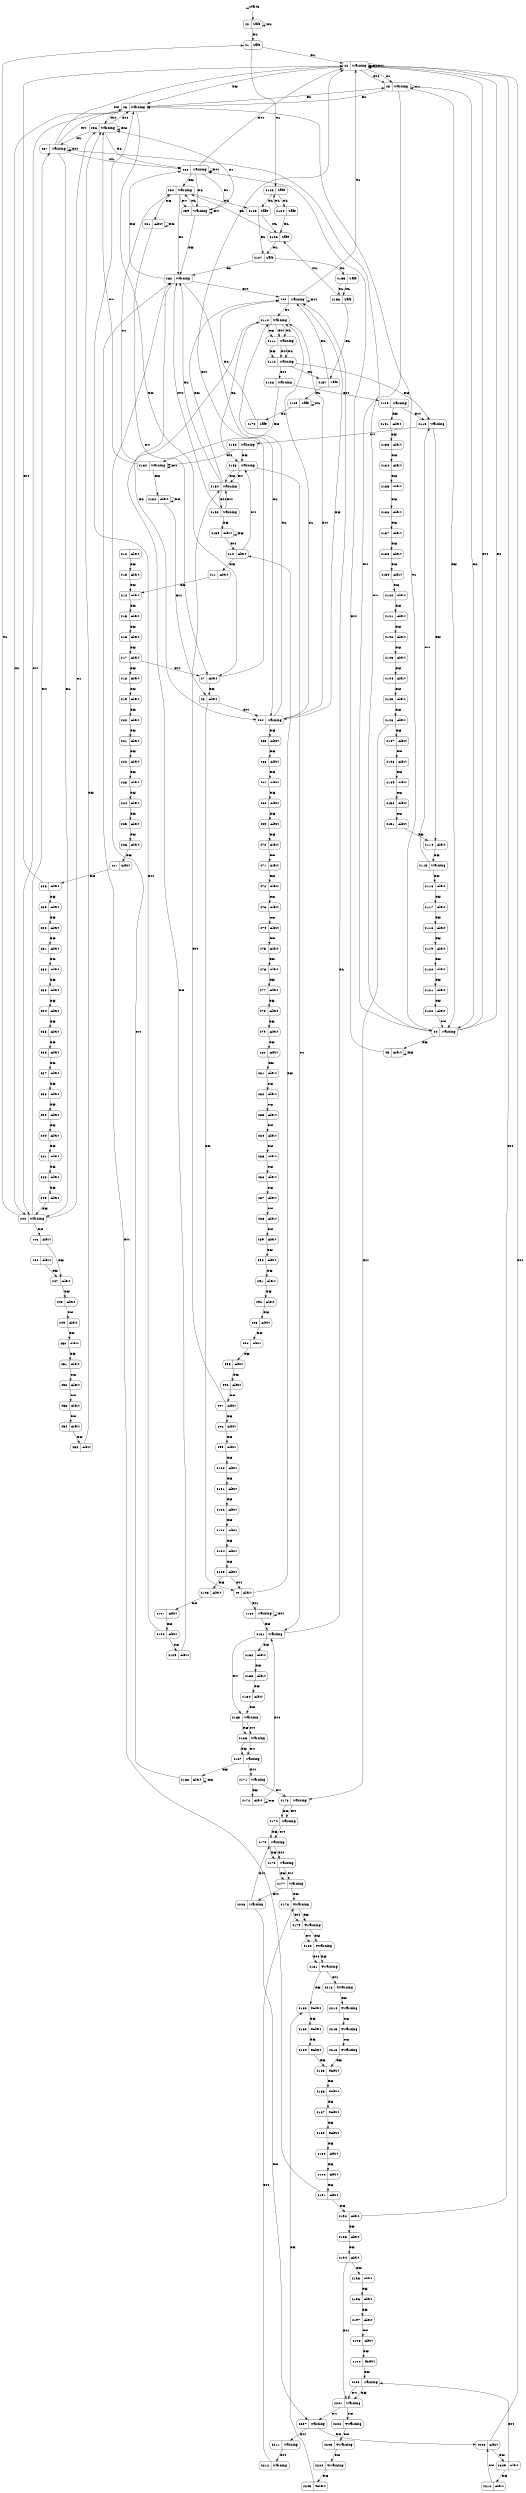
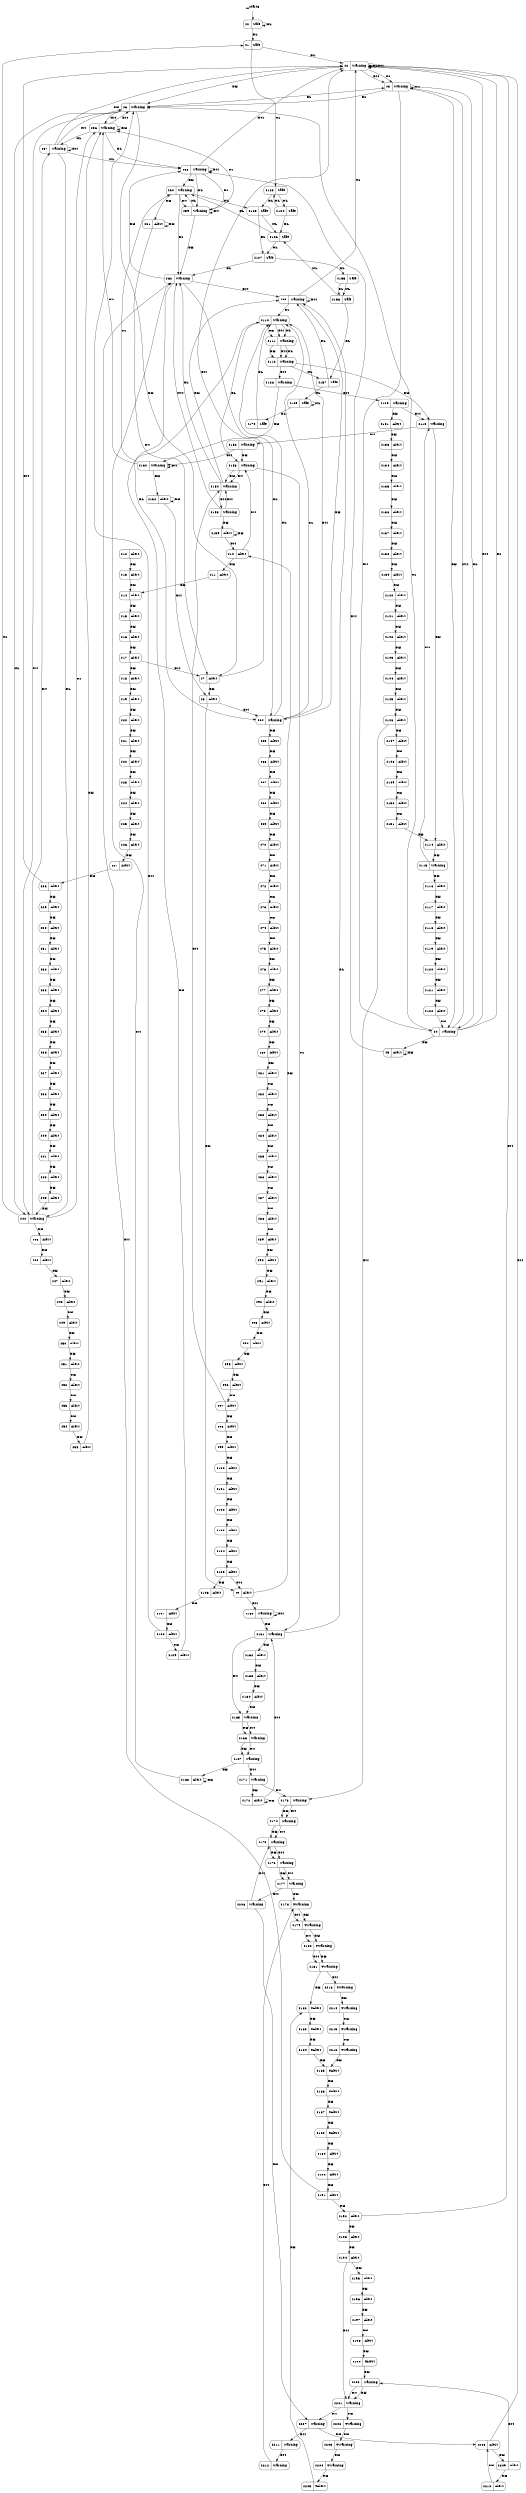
edge "s170" -> "s63": now "s170" -> "s110"
edge "s4" -> "s57": now "s4" -> "s3"
edge "s45" -> "s47": now "s45" -> "s46"
